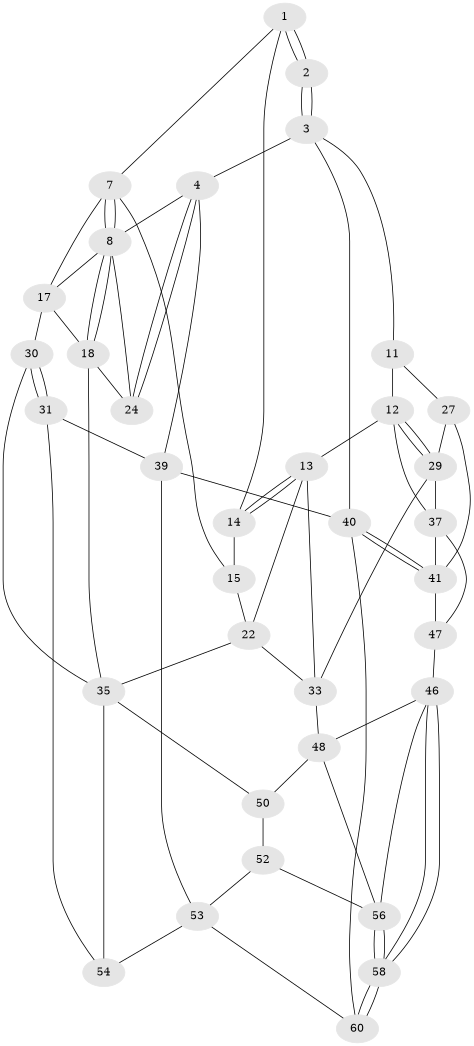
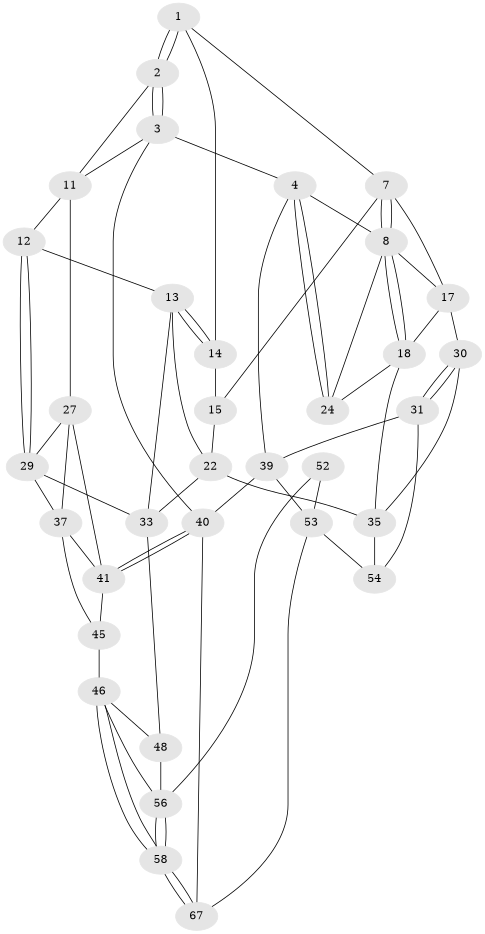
edge "2" -- "11": added
edge "12" -- "37": now "27" -- "37"
node "47": label "47" -> "45"
node "50": removed
node "60": label "60" -> "67"
